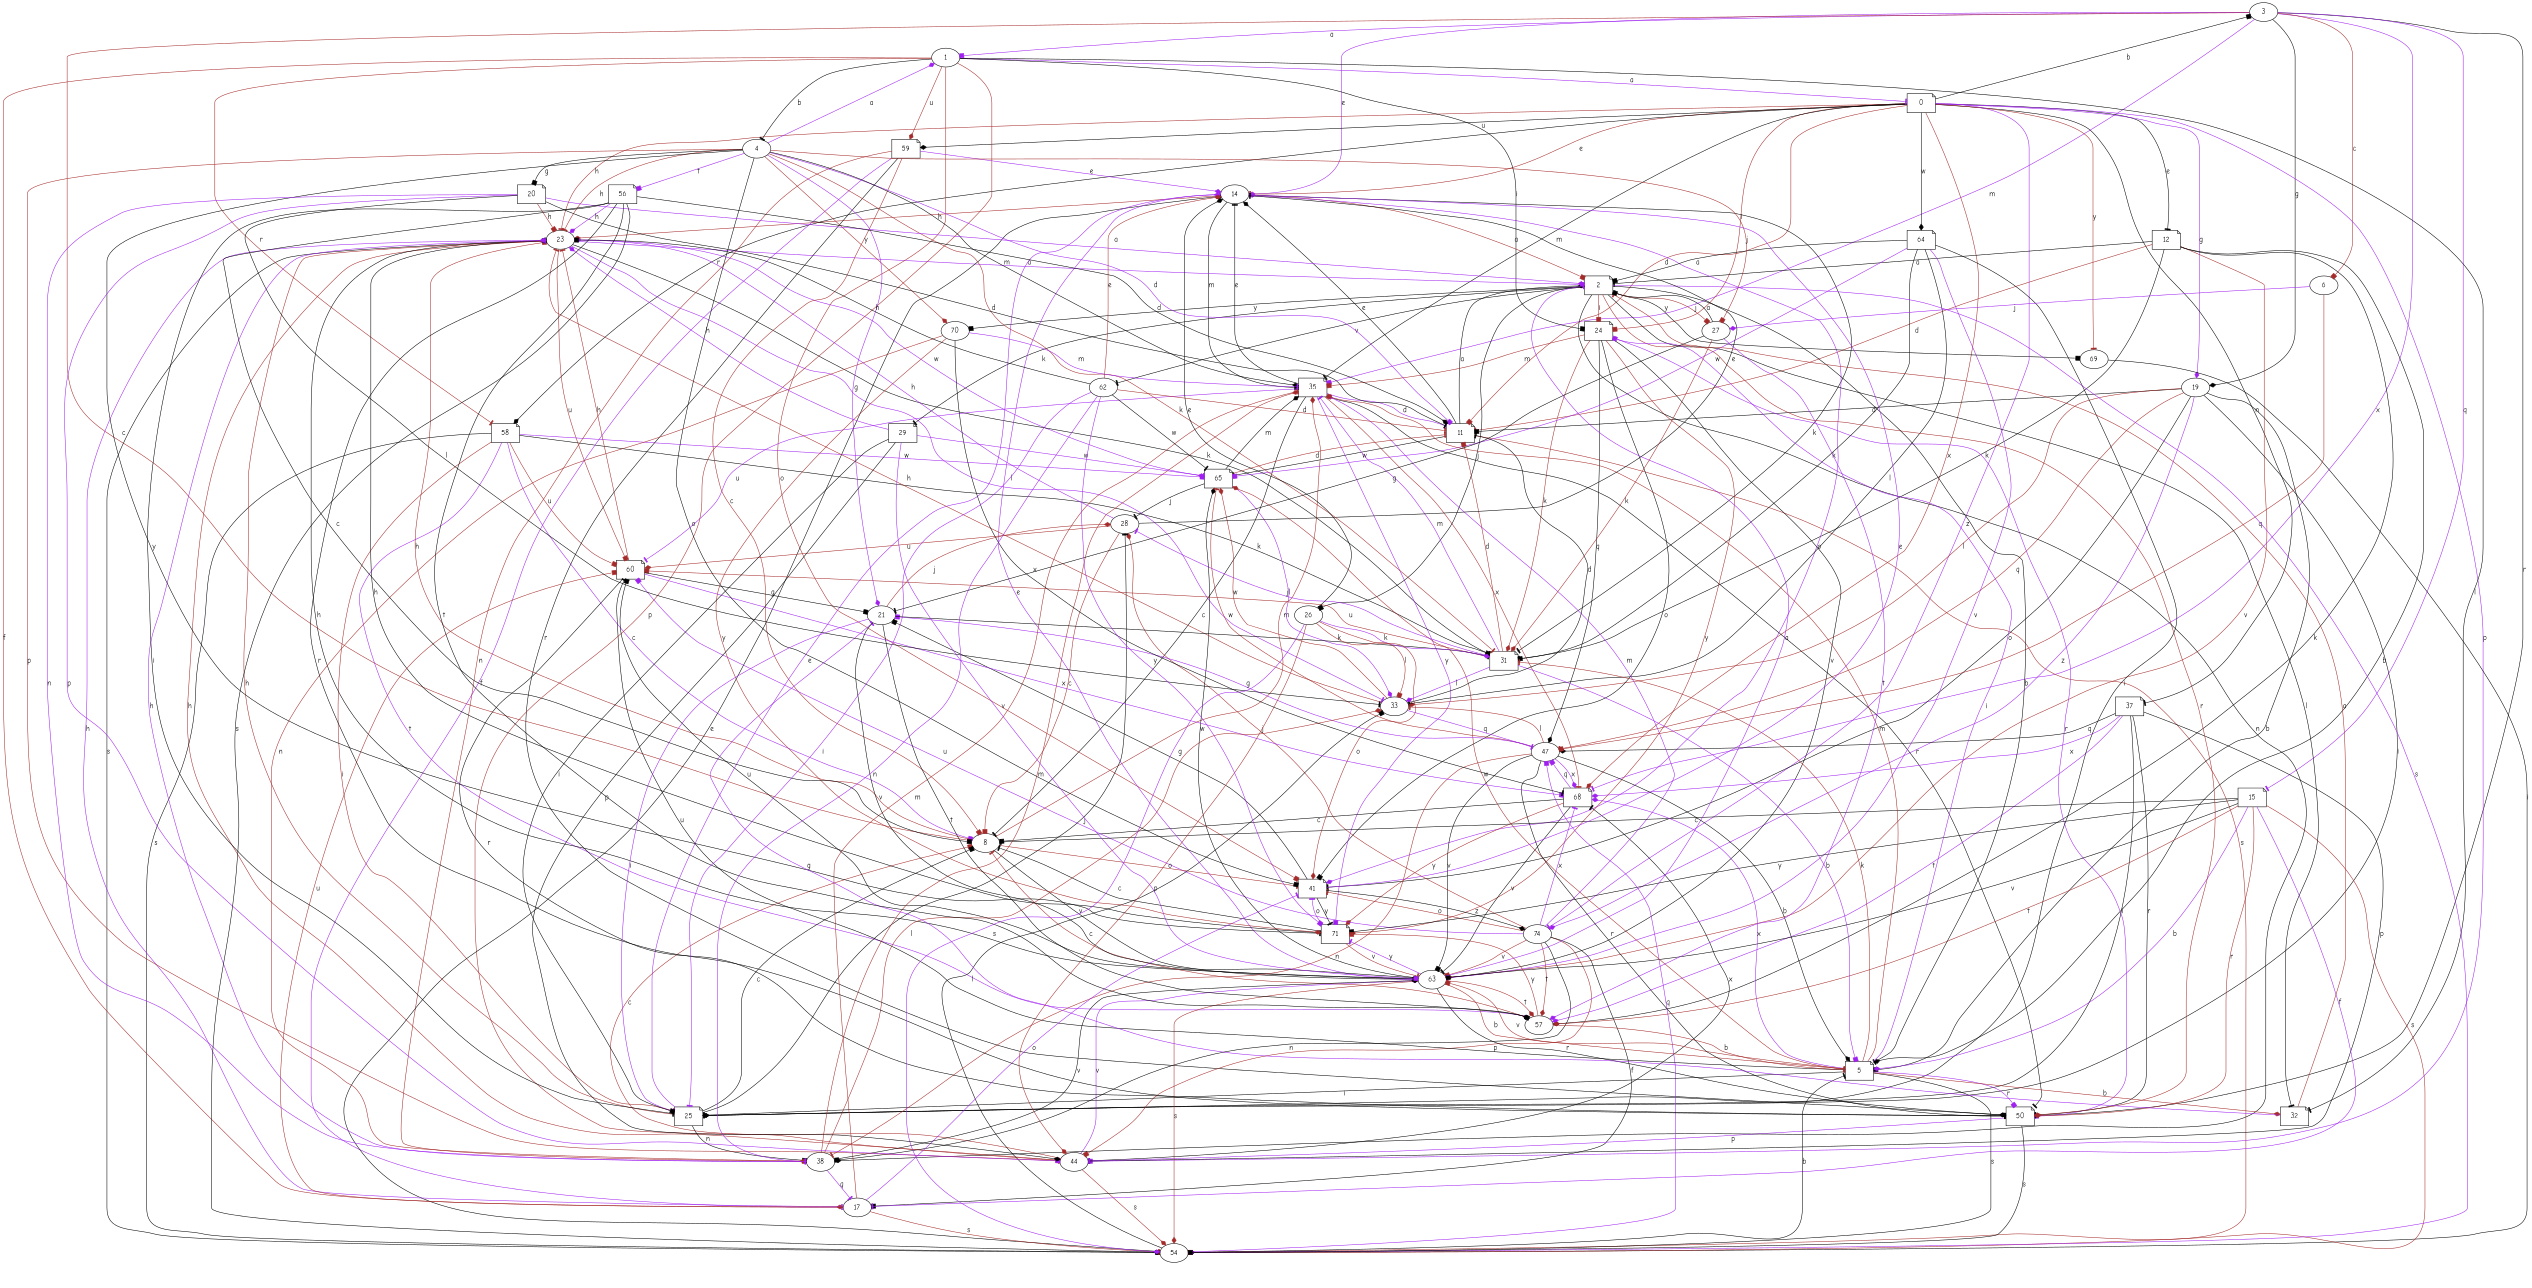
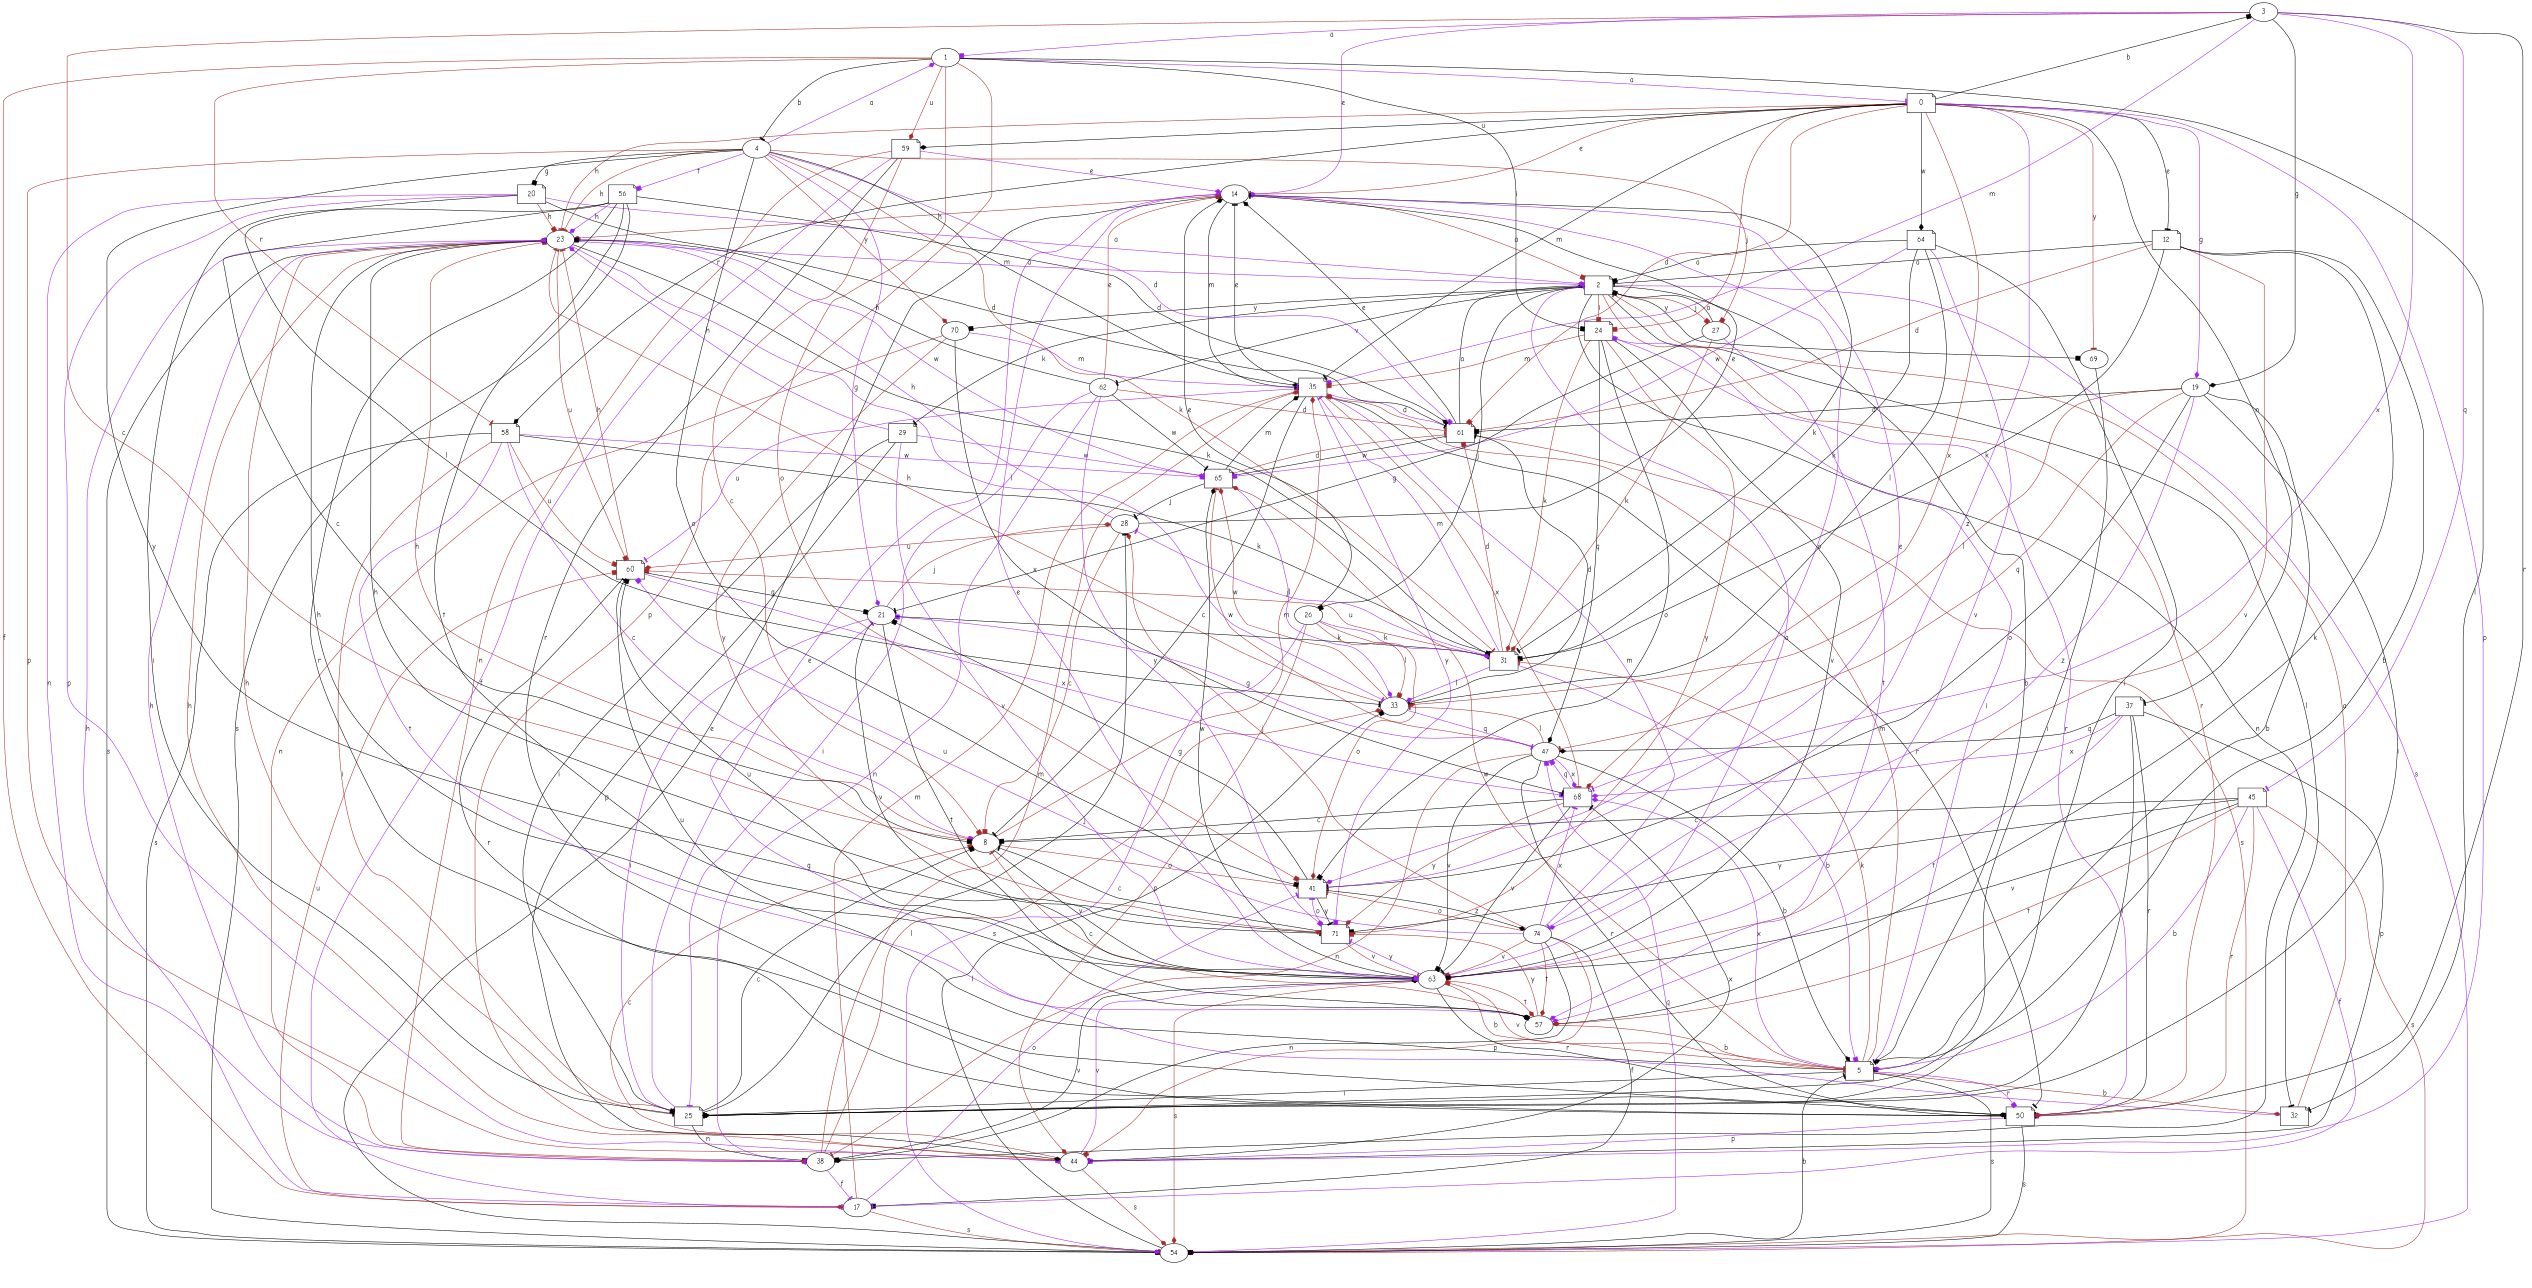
node "6": removed
node "11": label "11" -> "61"
node "15": label "15" -> "45"
edge "38" -> "17": label "q" -> "f"
edge "69" -> "54": now "69" -> "25"
